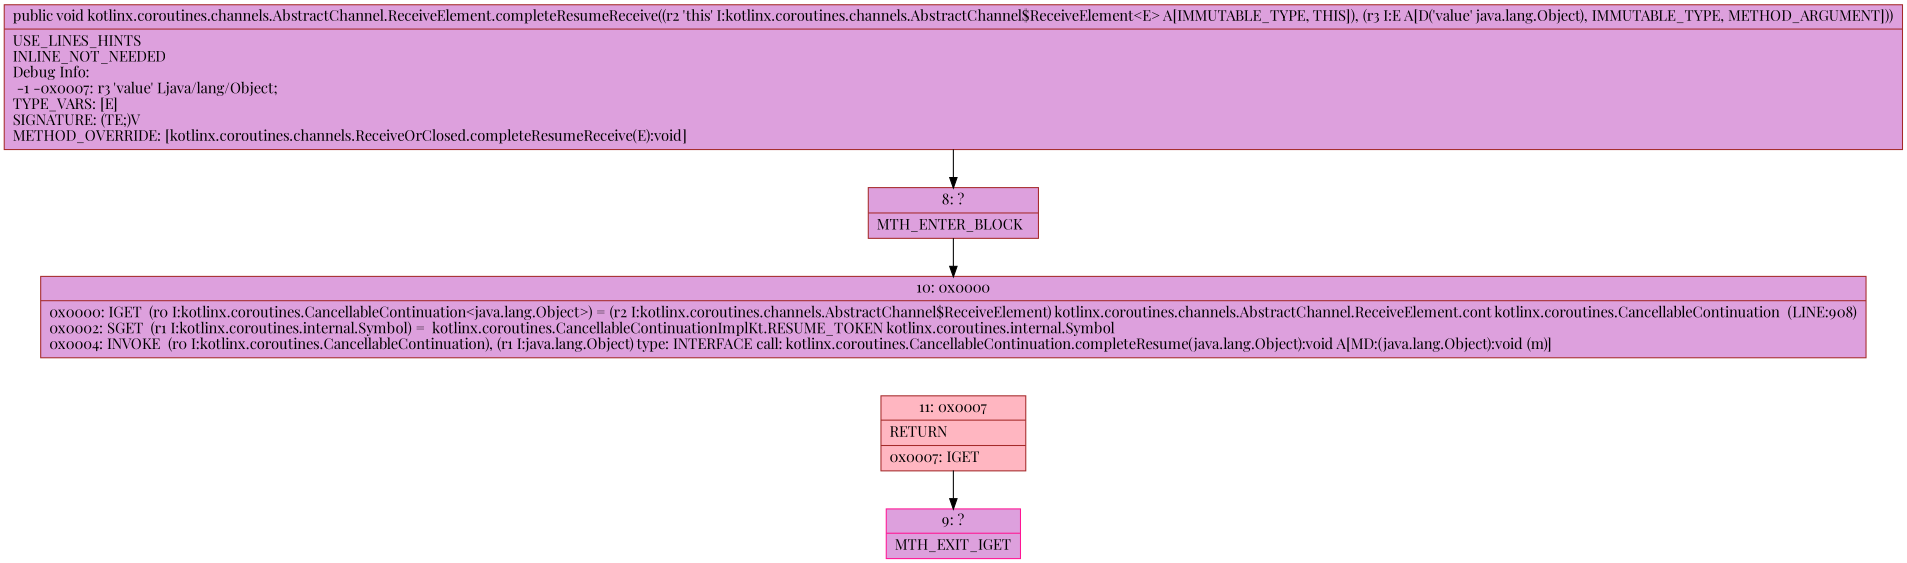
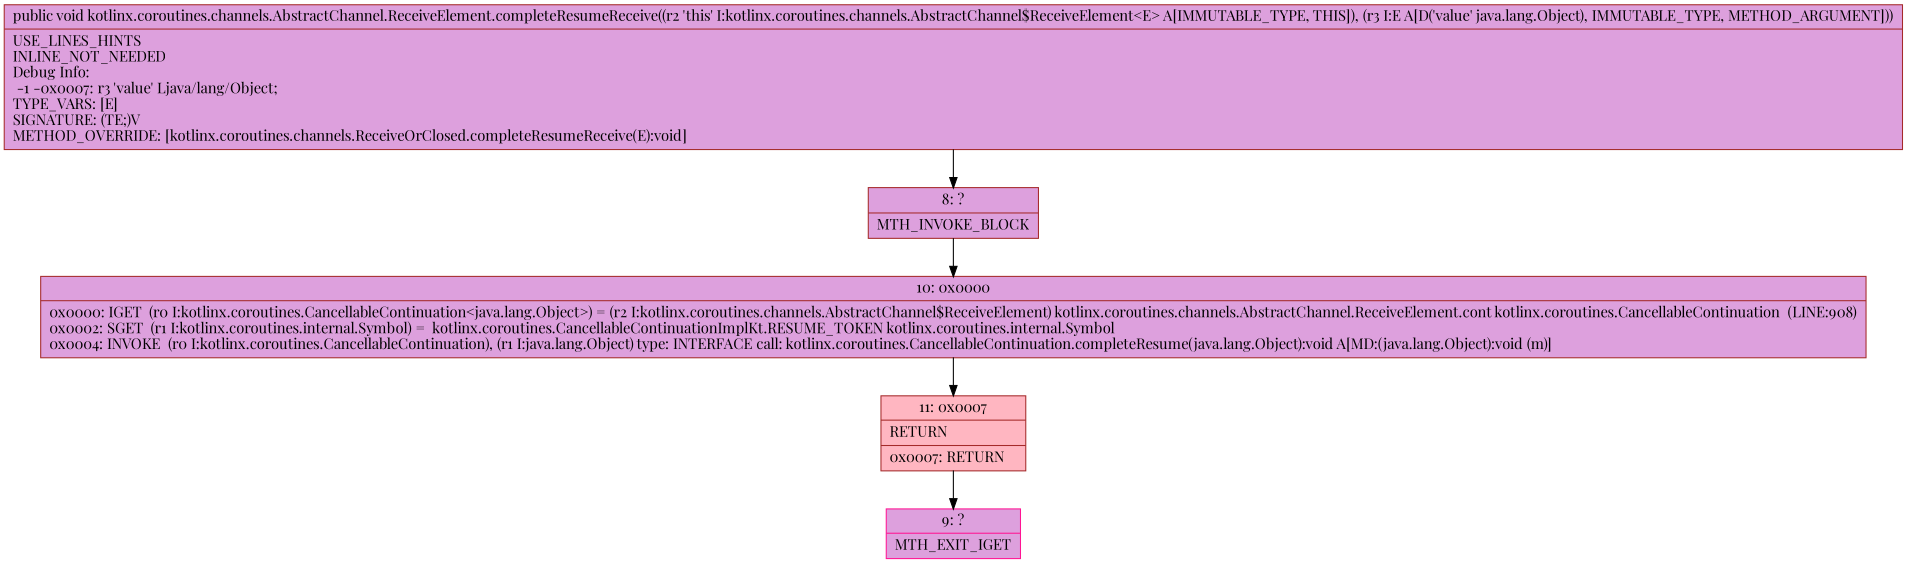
node "8: ?": text "MTH_ENTER_BLOCK" -> "MTH_INVOKE_BLOCK"
edge "10: 0x0000" -> "11: 0x0007": added
node "11: 0x0007": text "0x0007: IGET" -> "0x0007: RETURN"
